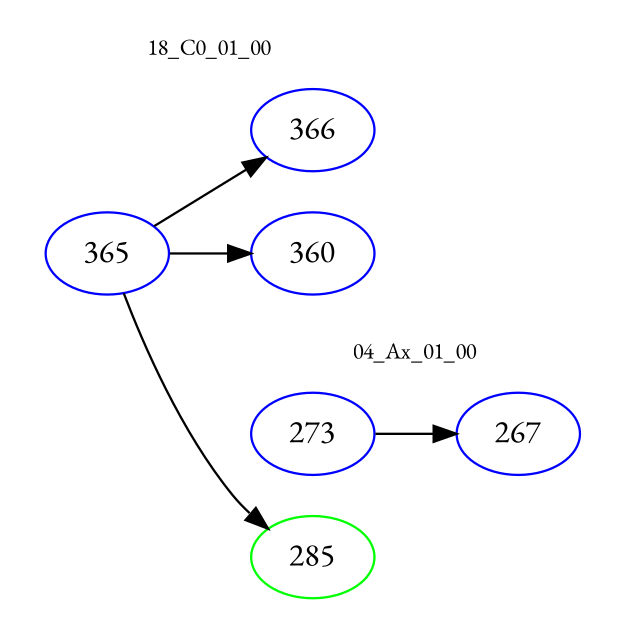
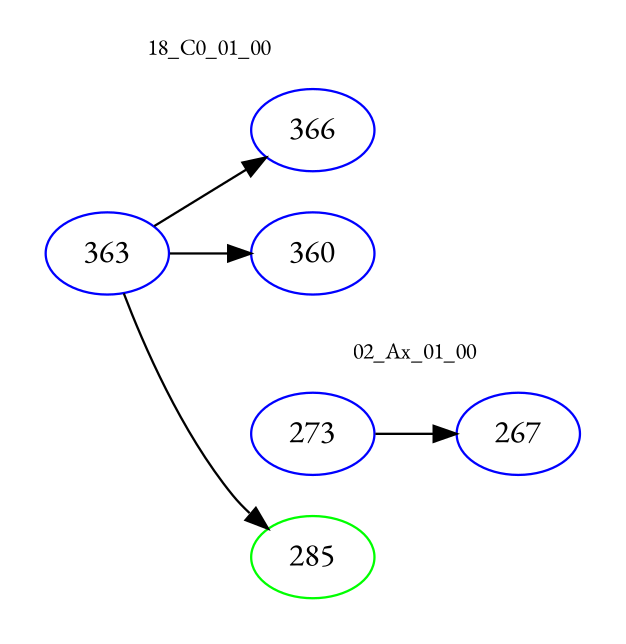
node "365": label "365" -> "363"
cluster "04_Ax_01_00": label "04_Ax_01_00" -> "02_Ax_01_00"
